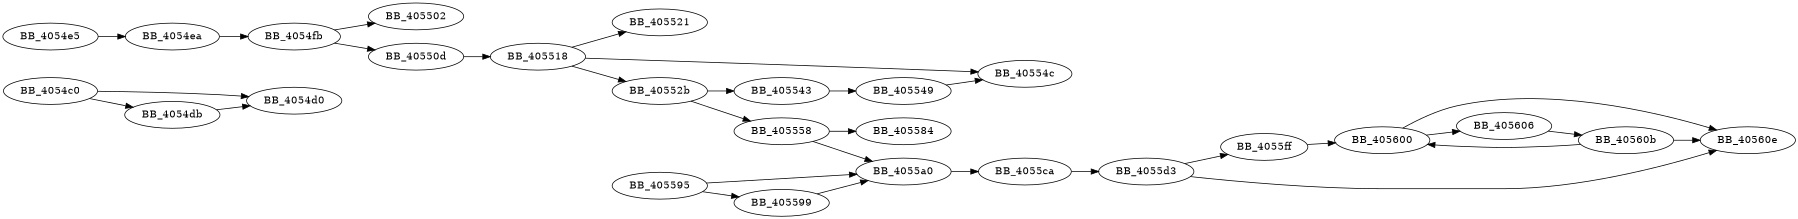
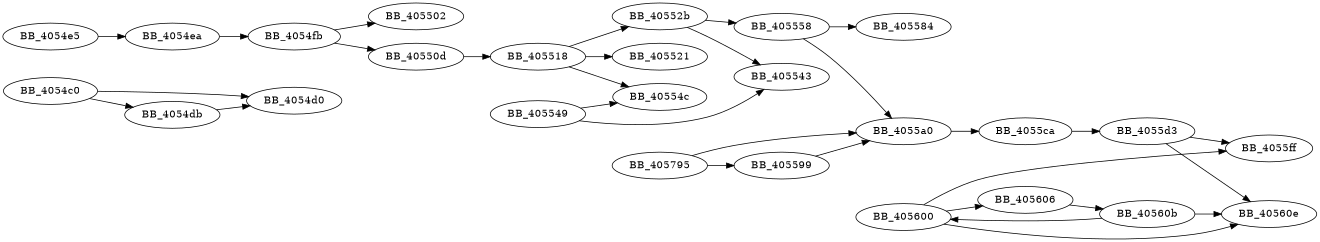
edge "BB_405543" -> "BB_405549": reversed
edge "BB_4055ff" -> "BB_405600": reversed
node "BB_405595": label "BB_405595" -> "BB_405795"
